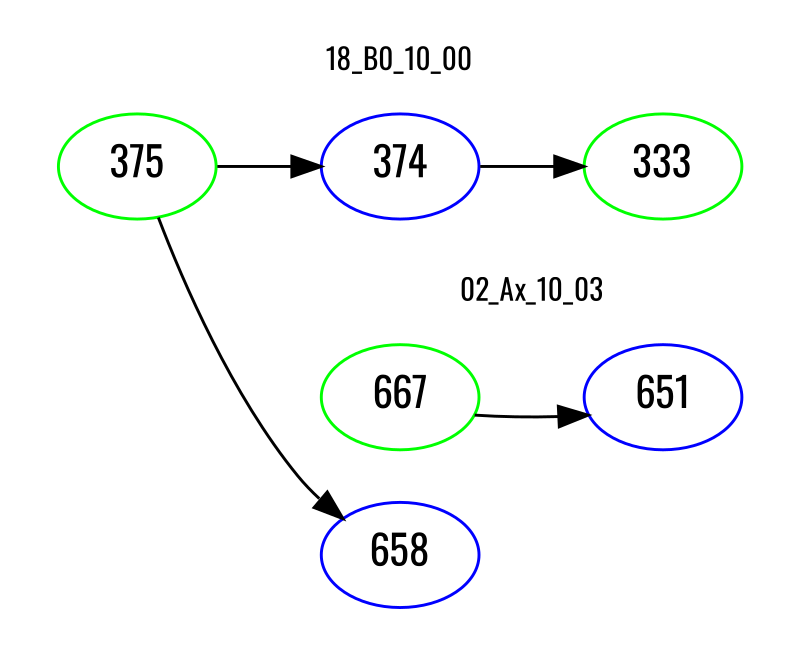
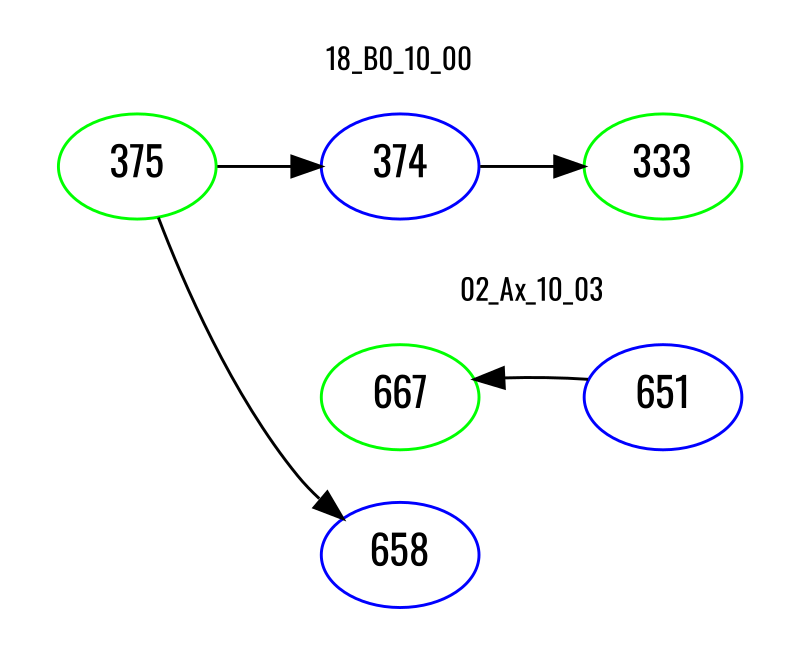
edge "667" -> "651": reversed
